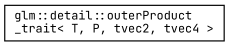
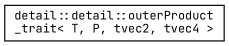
node "glm::detail::outerProduct _trait< T, P, tvec2, tvec4 >": label "glm::detail::outerProduct _trait< T, P, tvec2, tvec4 >" -> "detail::detail::outerProduct _trait< T, P, tvec2, tvec4 >"
